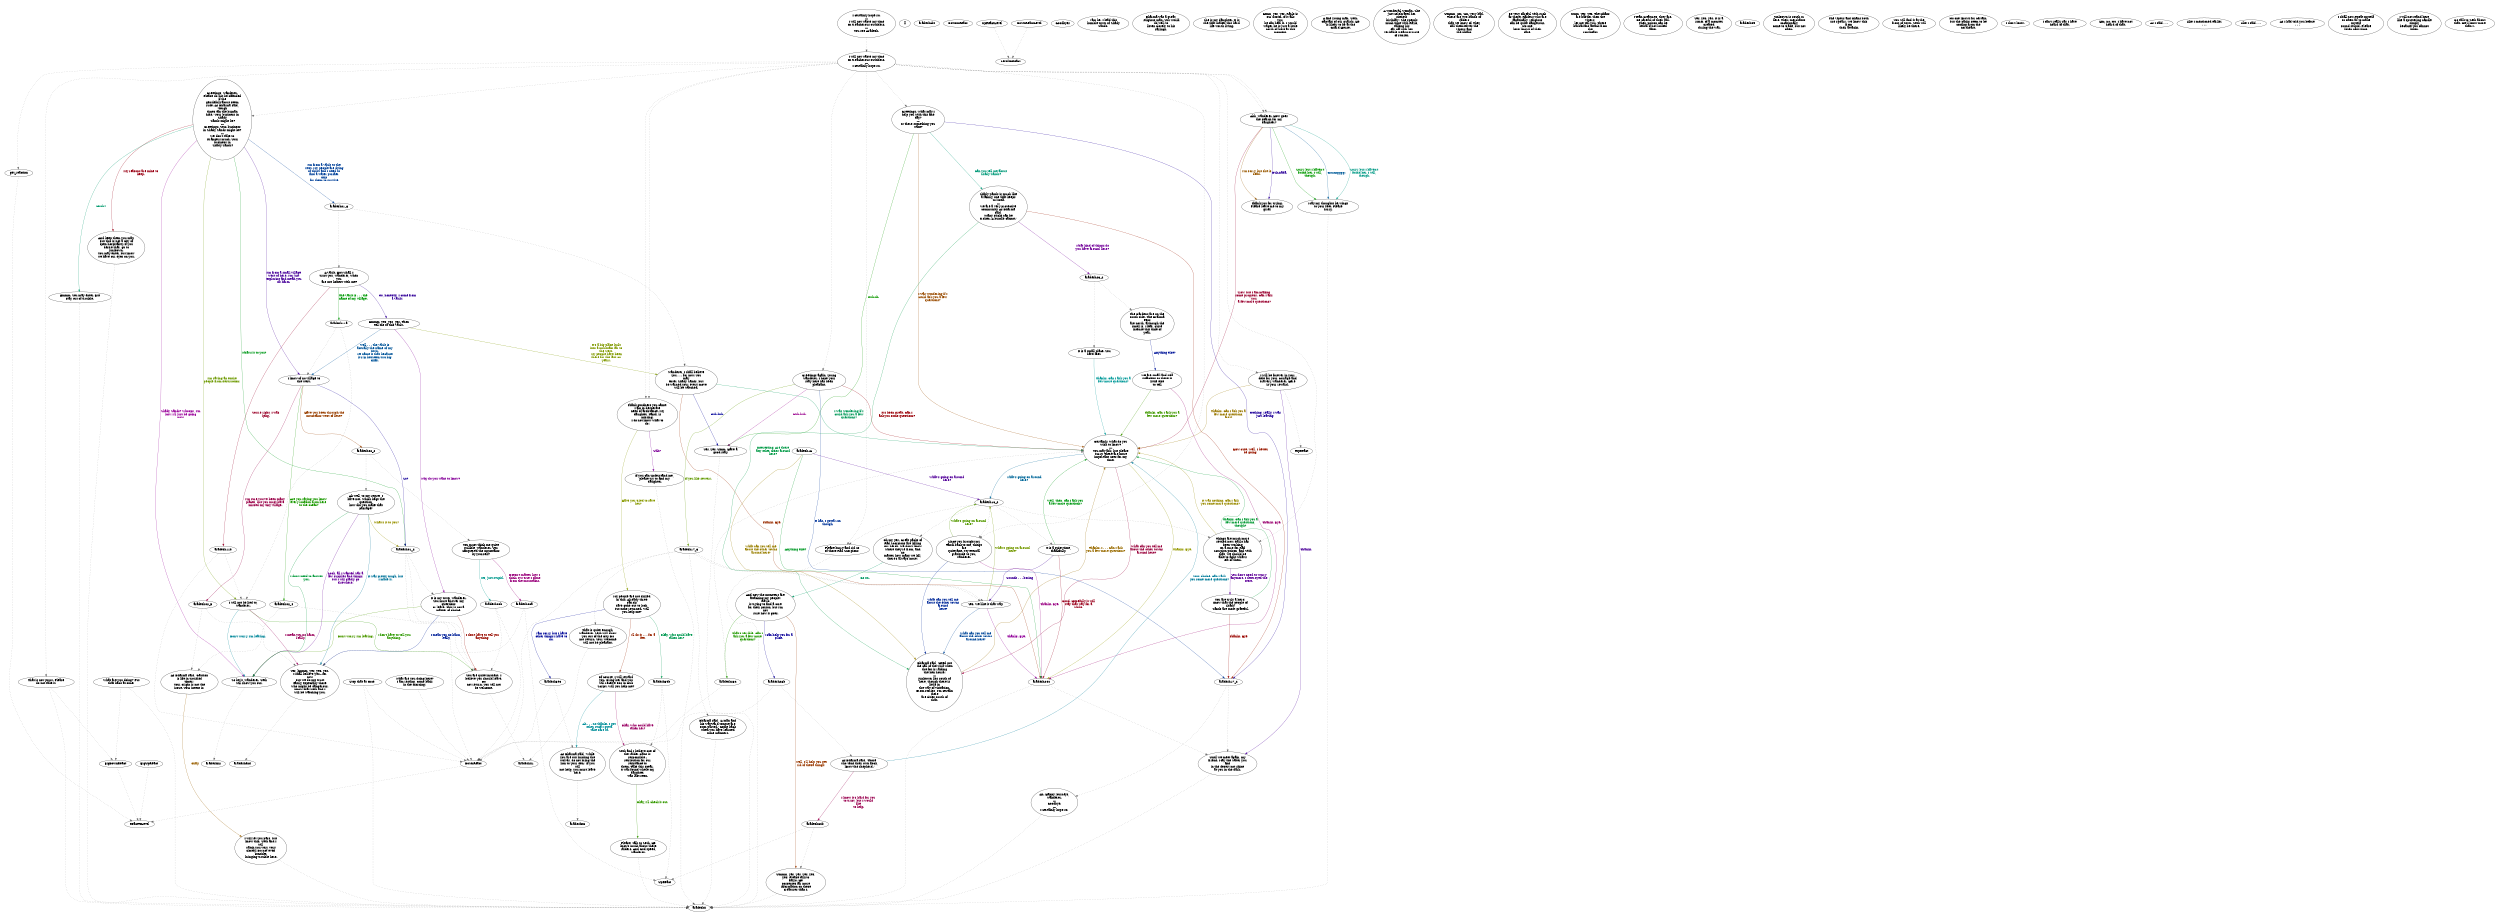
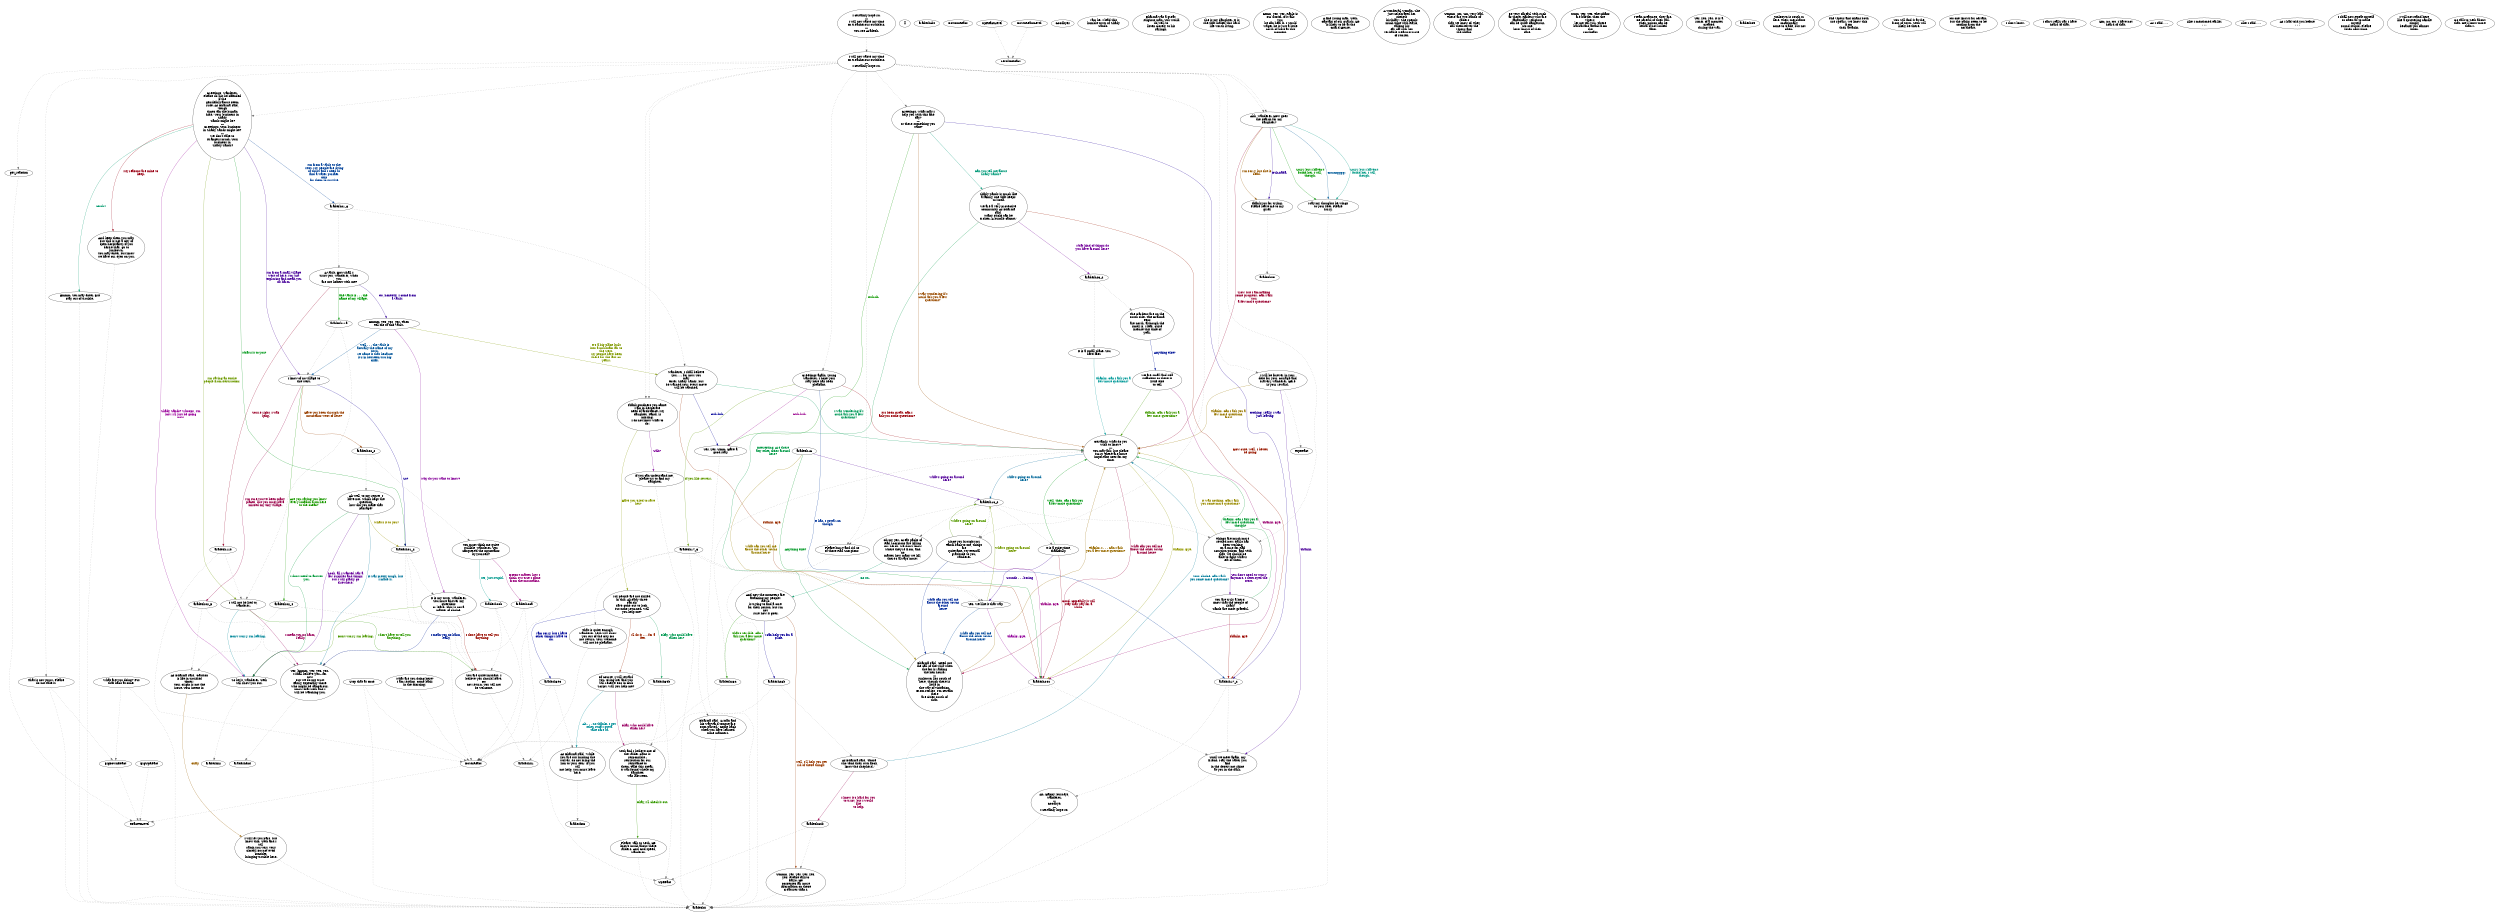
node "aradeshx5": added
